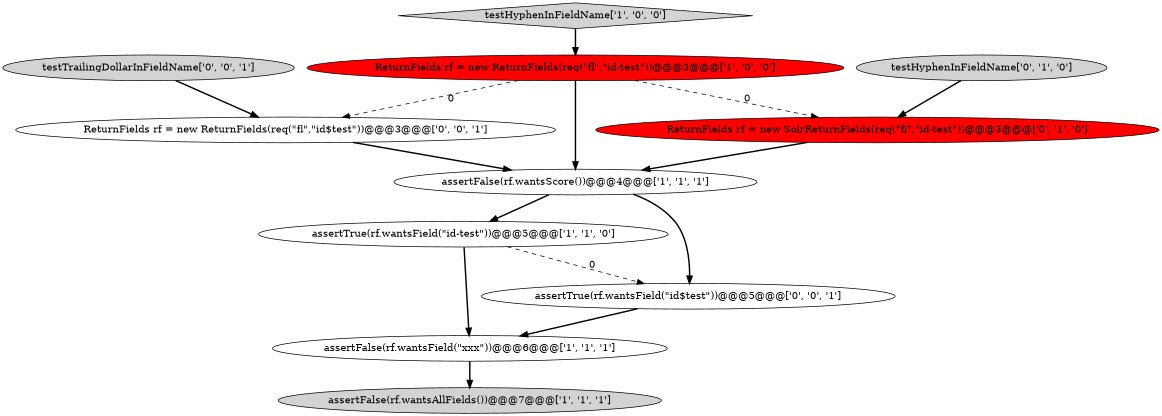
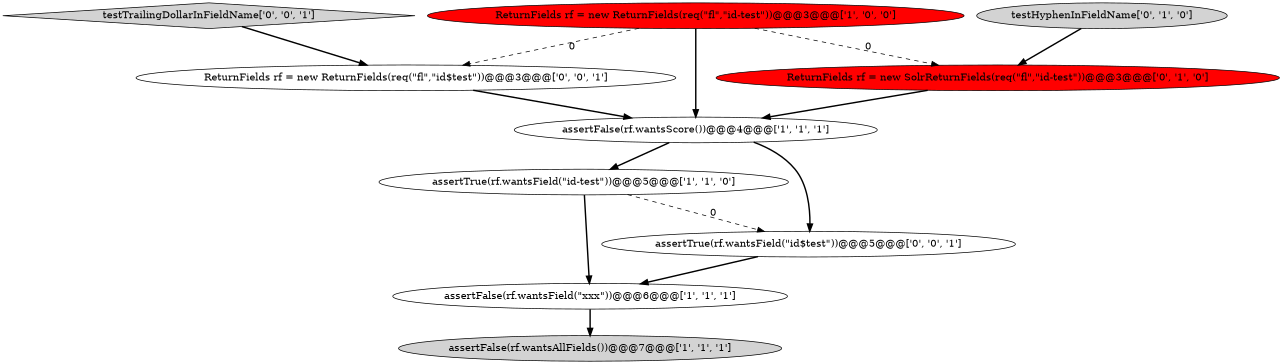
node "testHyphenInFieldName['1', '0', '0']": removed
node "testTrailingDollarInFieldName['0', '0', '1']": shape ellipse -> diamond
